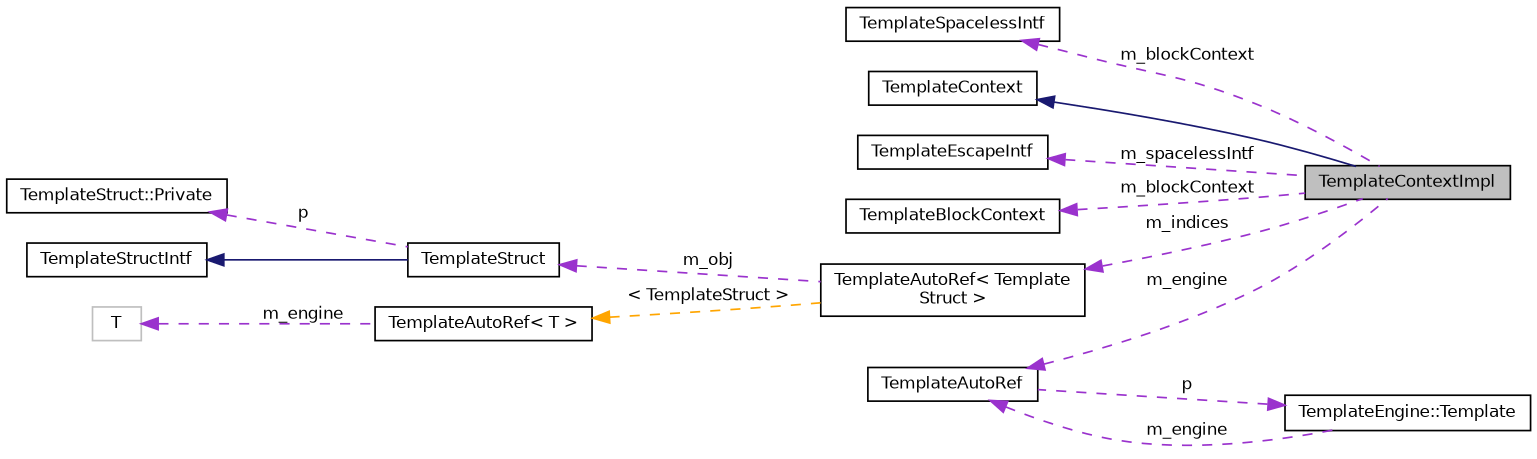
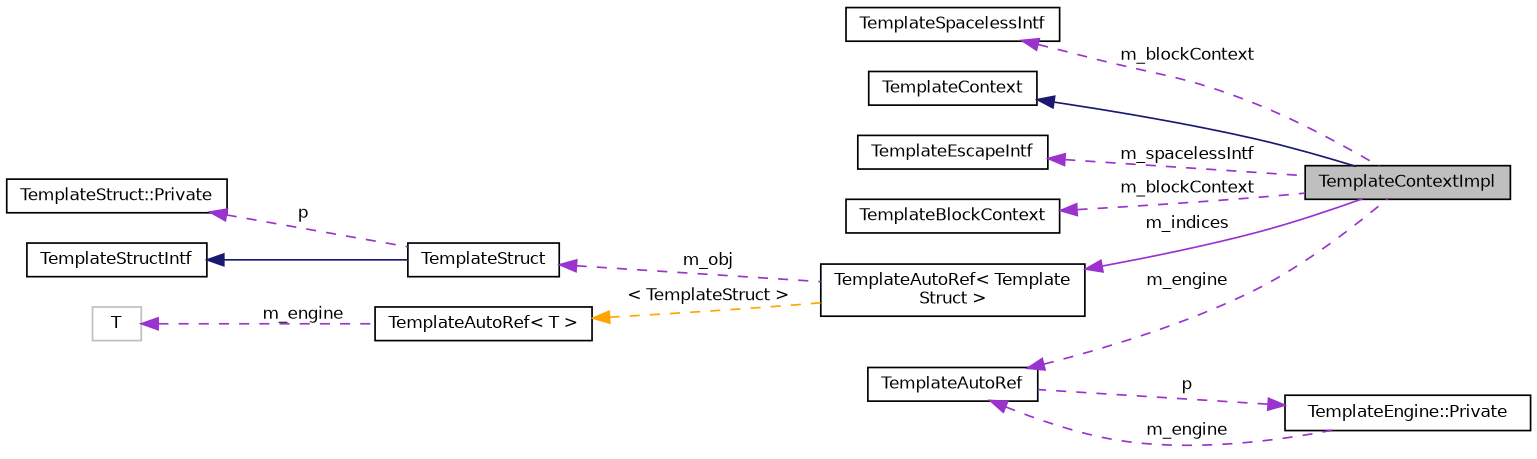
edge "TemplateContextImpl" -> "TemplateAutoRef< Template Struct >": style dashed -> solid
node "TemplateEngine::Template": label "TemplateEngine::Template" -> "TemplateEngine::Private"
